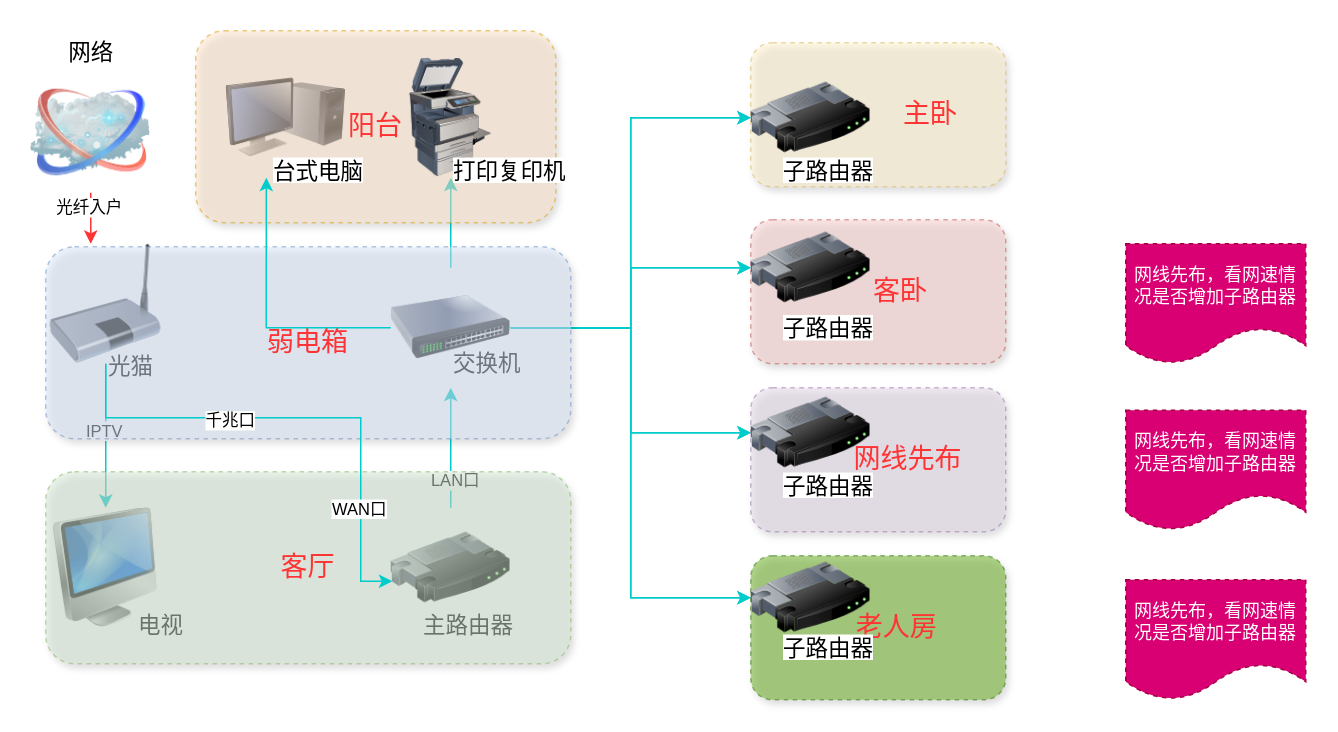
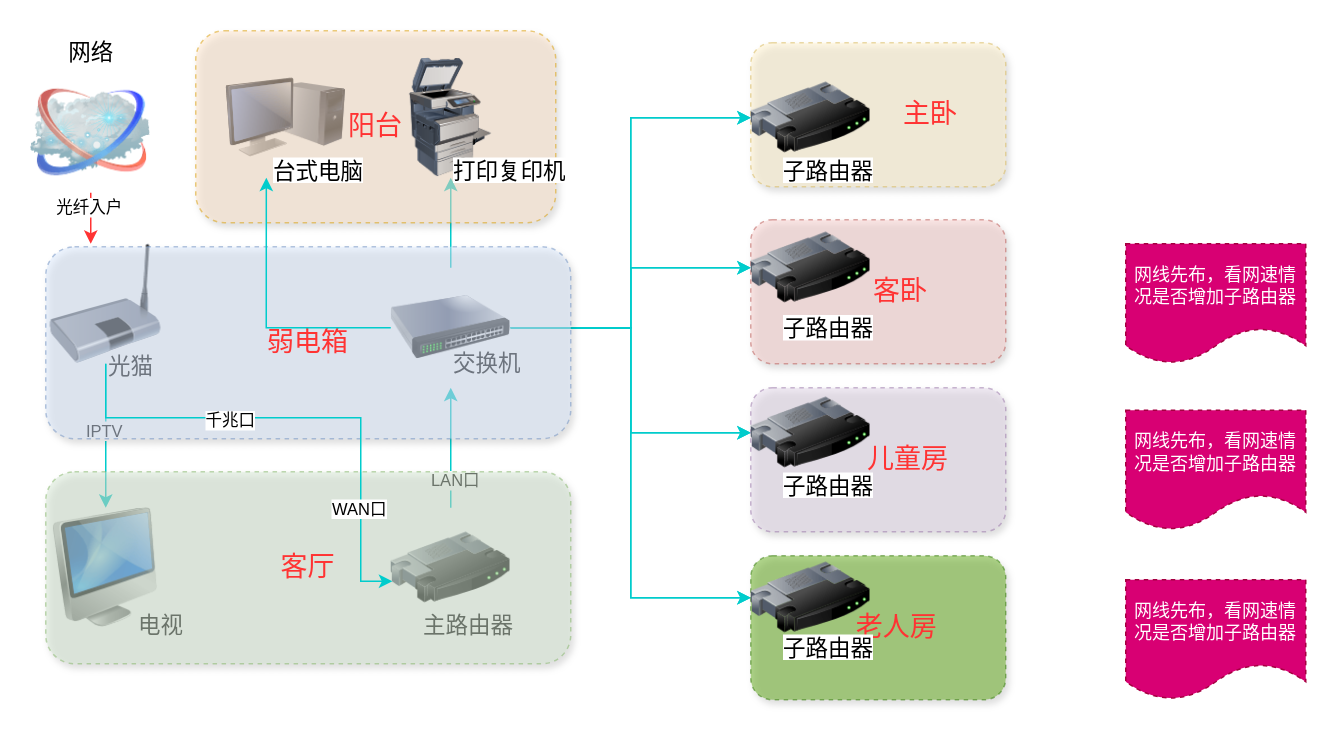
node "网线先布": label "网线先布" -> "儿童房"
